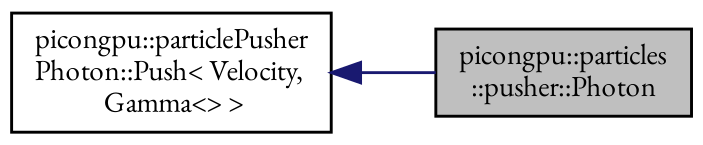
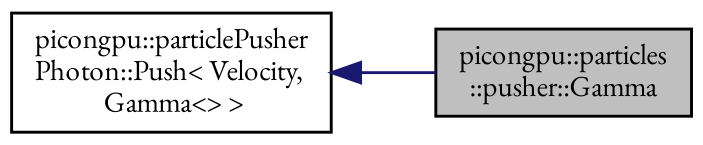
node "picongpu::particles ::pusher::Photon": label "picongpu::particles ::pusher::Photon" -> "picongpu::particles ::pusher::Gamma"
